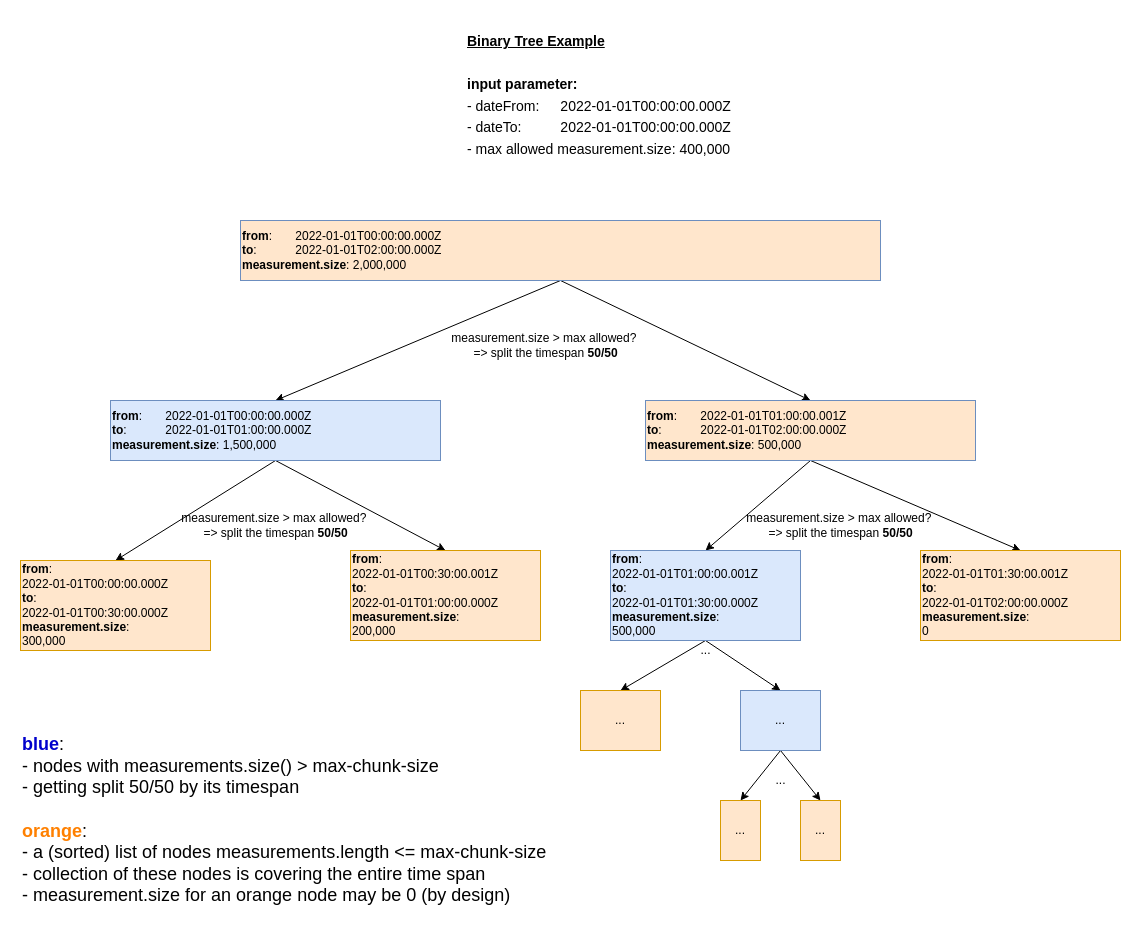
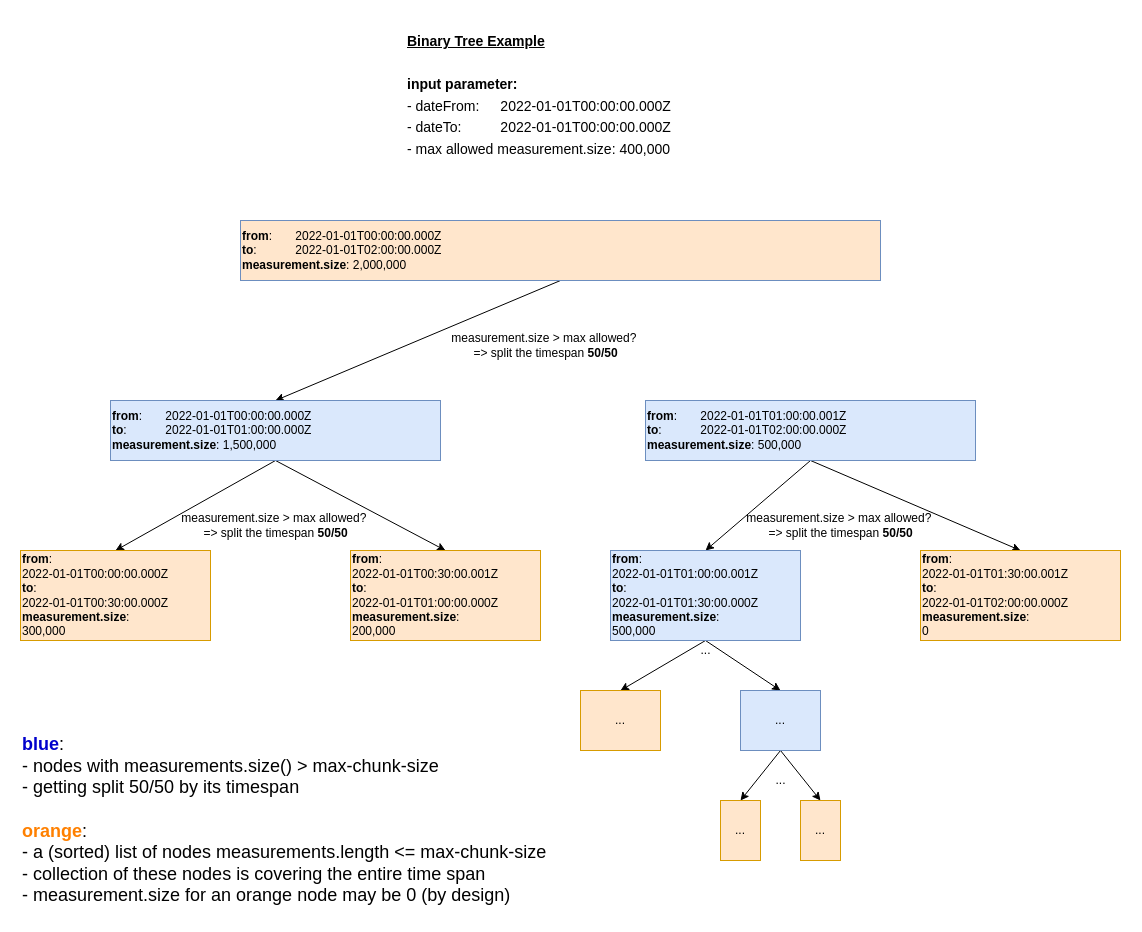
node "Binary Tree Example input parameter: - dateFrom: 2022-01-01T00:00:00.000Z - dateTo: 2022-01-01T00:00:00.000Z - max allowed measurement.size: 400,000": moved (606, 106) -> (546, 106)
edge "from: 2022-01-01T00:00:00.000Z to: 2022-01-01T02:00:00.000Z measurement.size: 2,000,000" -> "from: 2022-01-01T01:00:00.001Z to: 2022-01-01T02:00:00.000Z measurement.size: 500,000": removed
node "from: 2022-01-01T01:00:00.001Z to: 2022-01-01T02:00:00.000Z measurement.size: 500,000": fillcolor #ffe6cc -> #dae8fc
node "from: 2022-01-01T00:00:00.000Z to: 2022-01-01T00:30:00.000Z measurement.size: 300,000": moved (116, 606) -> (116, 596)
